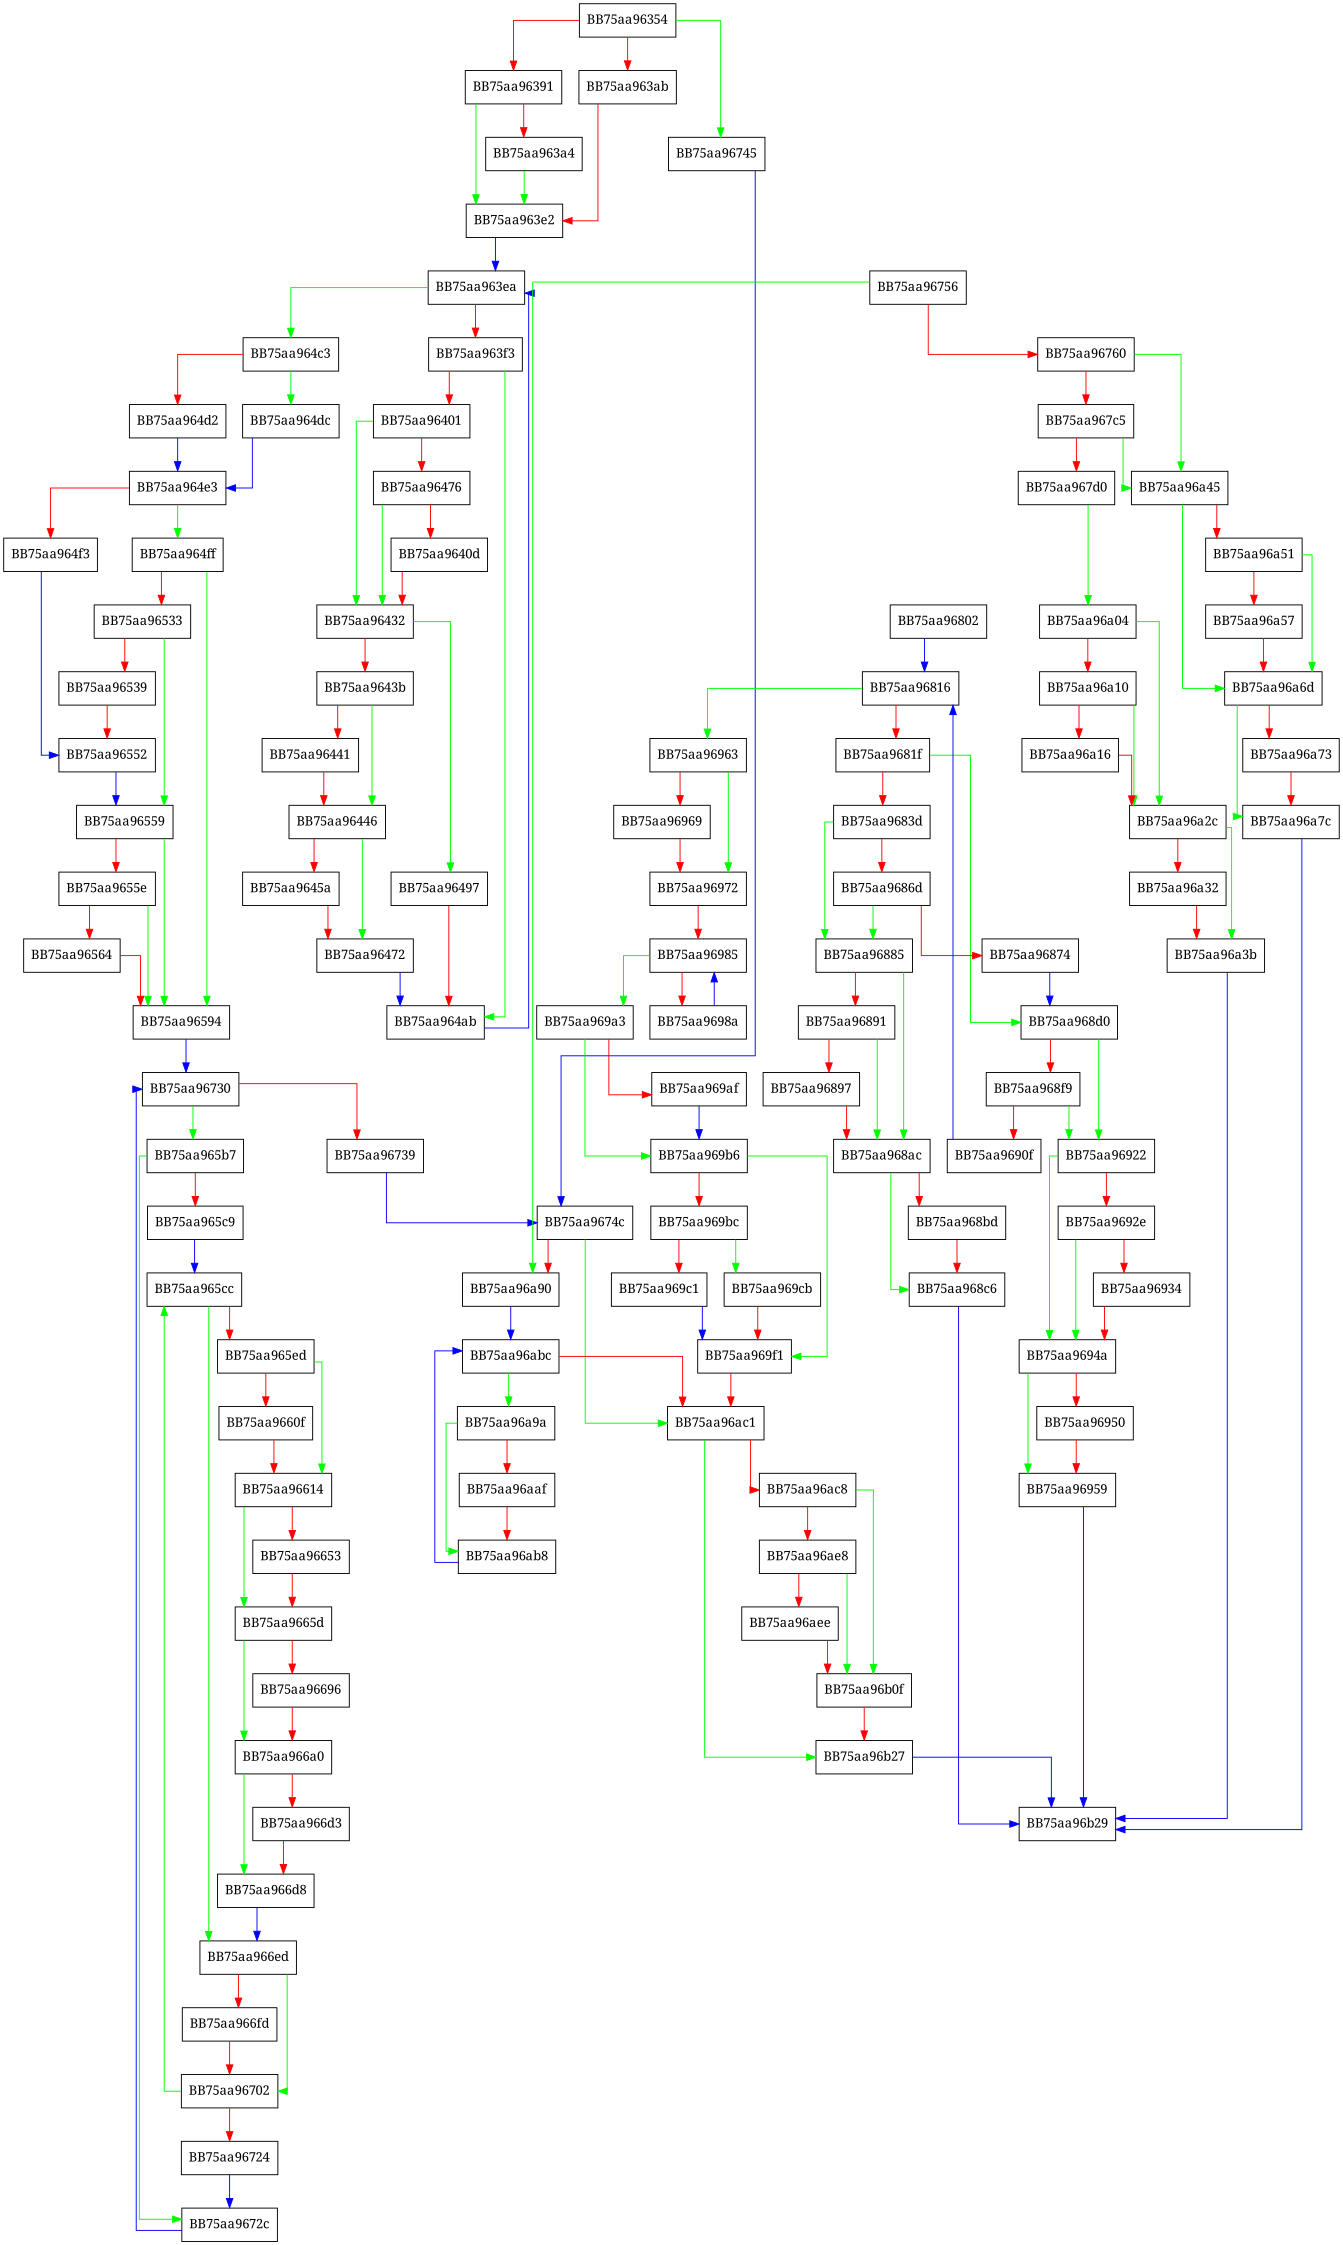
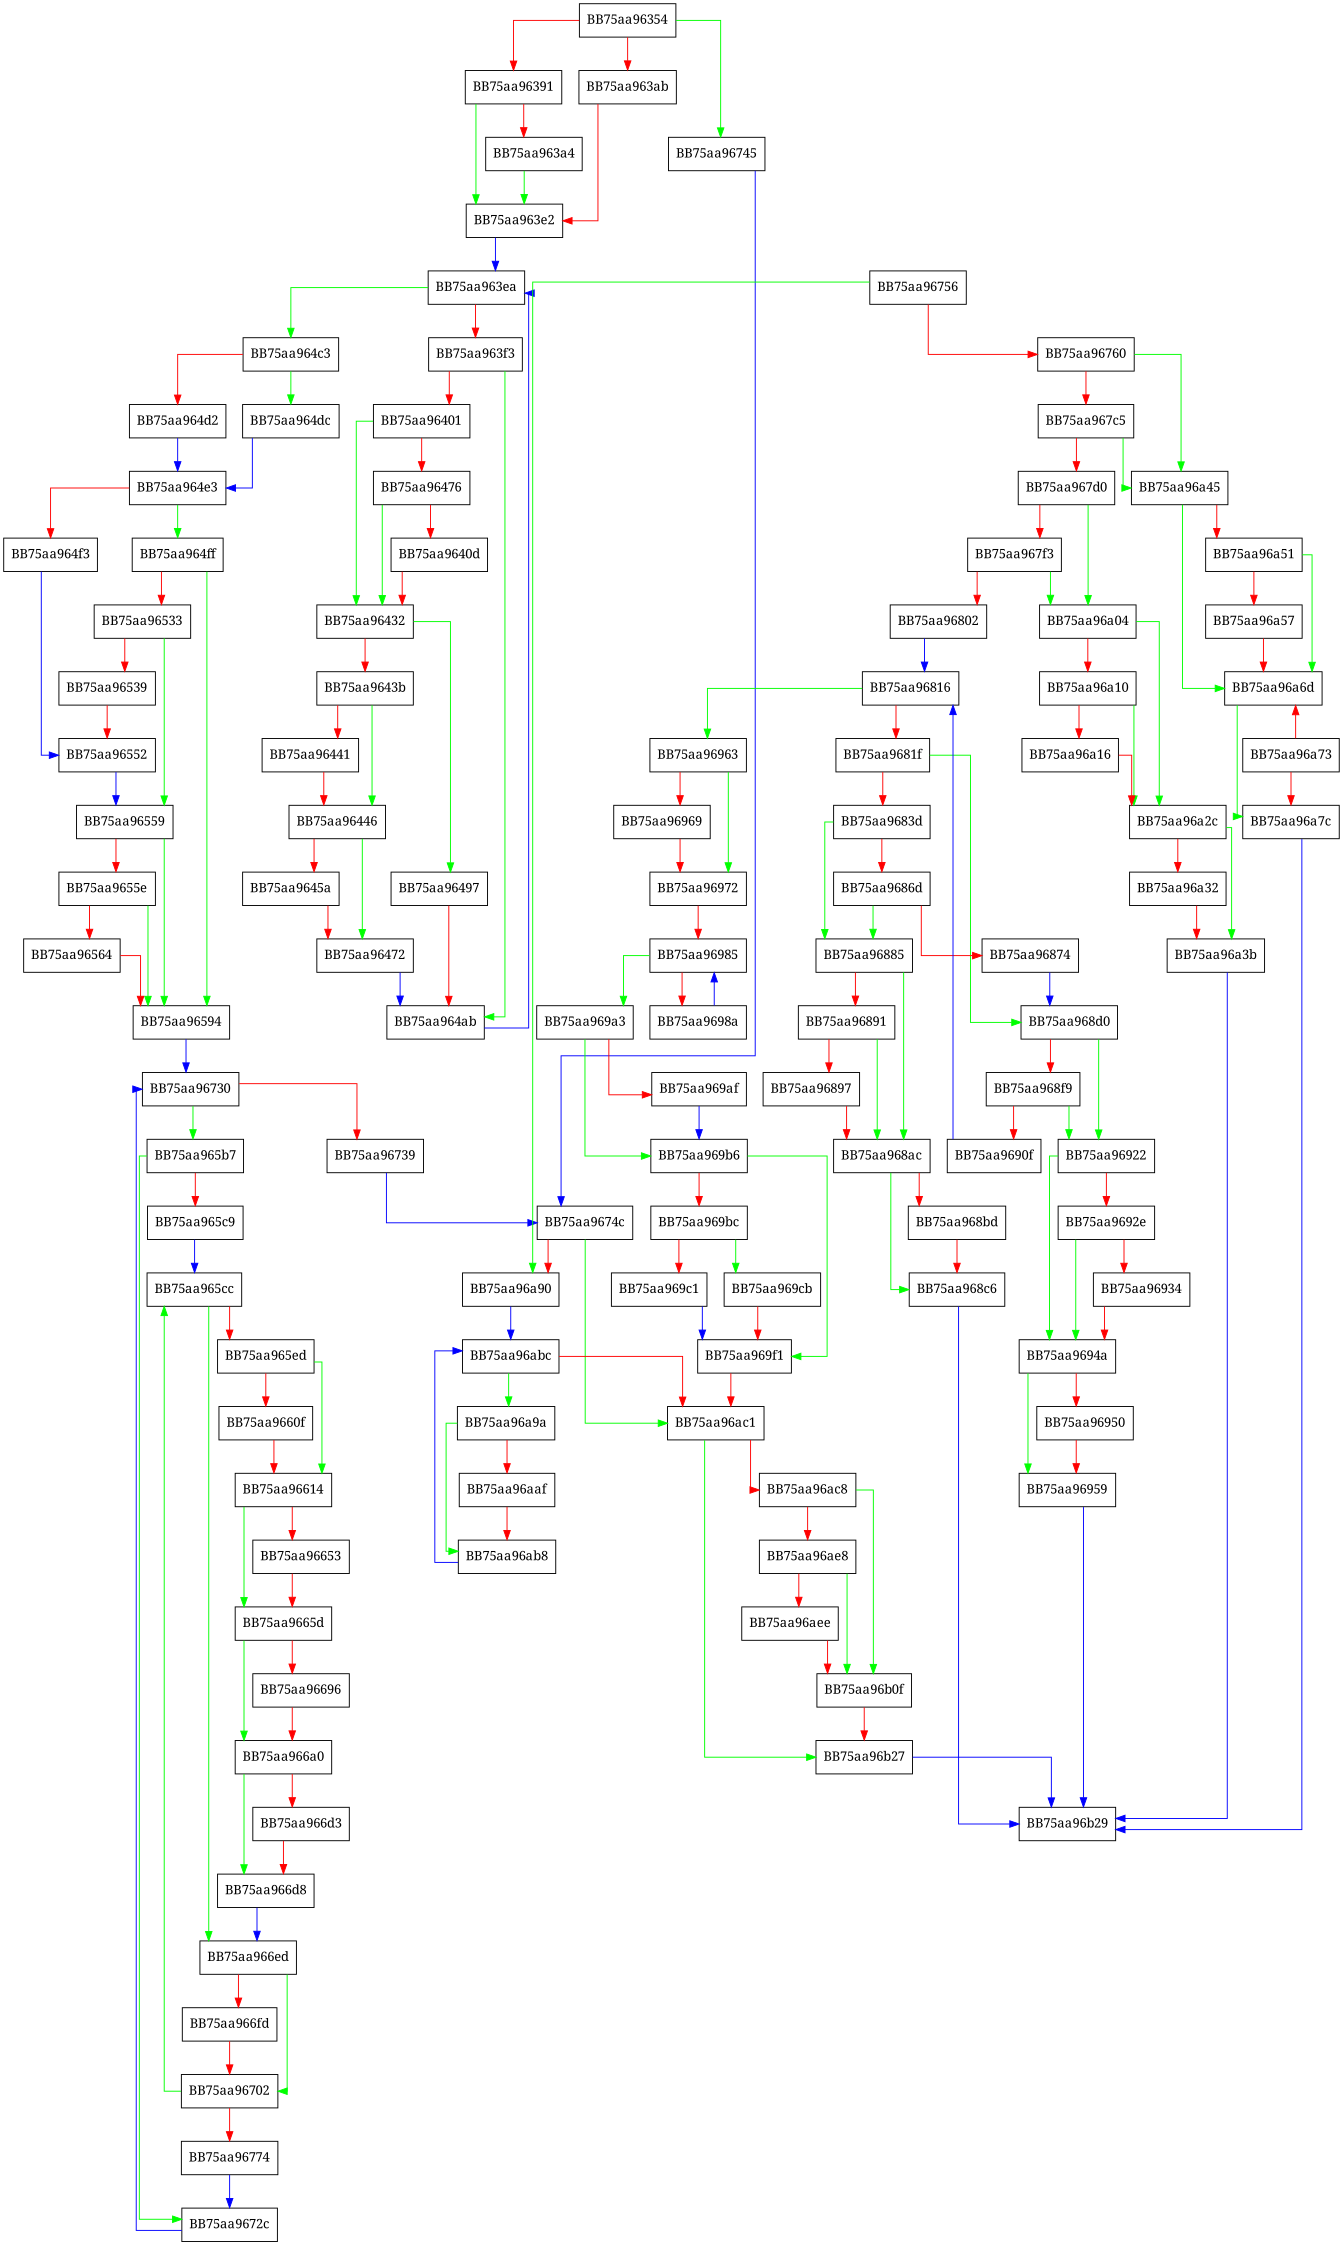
node "BB75aa967f3": added
edge "BB75aa96a6d" -> "BB75aa96a73": reversed
node "BB75aa96724": label "BB75aa96724" -> "BB75aa96774"
